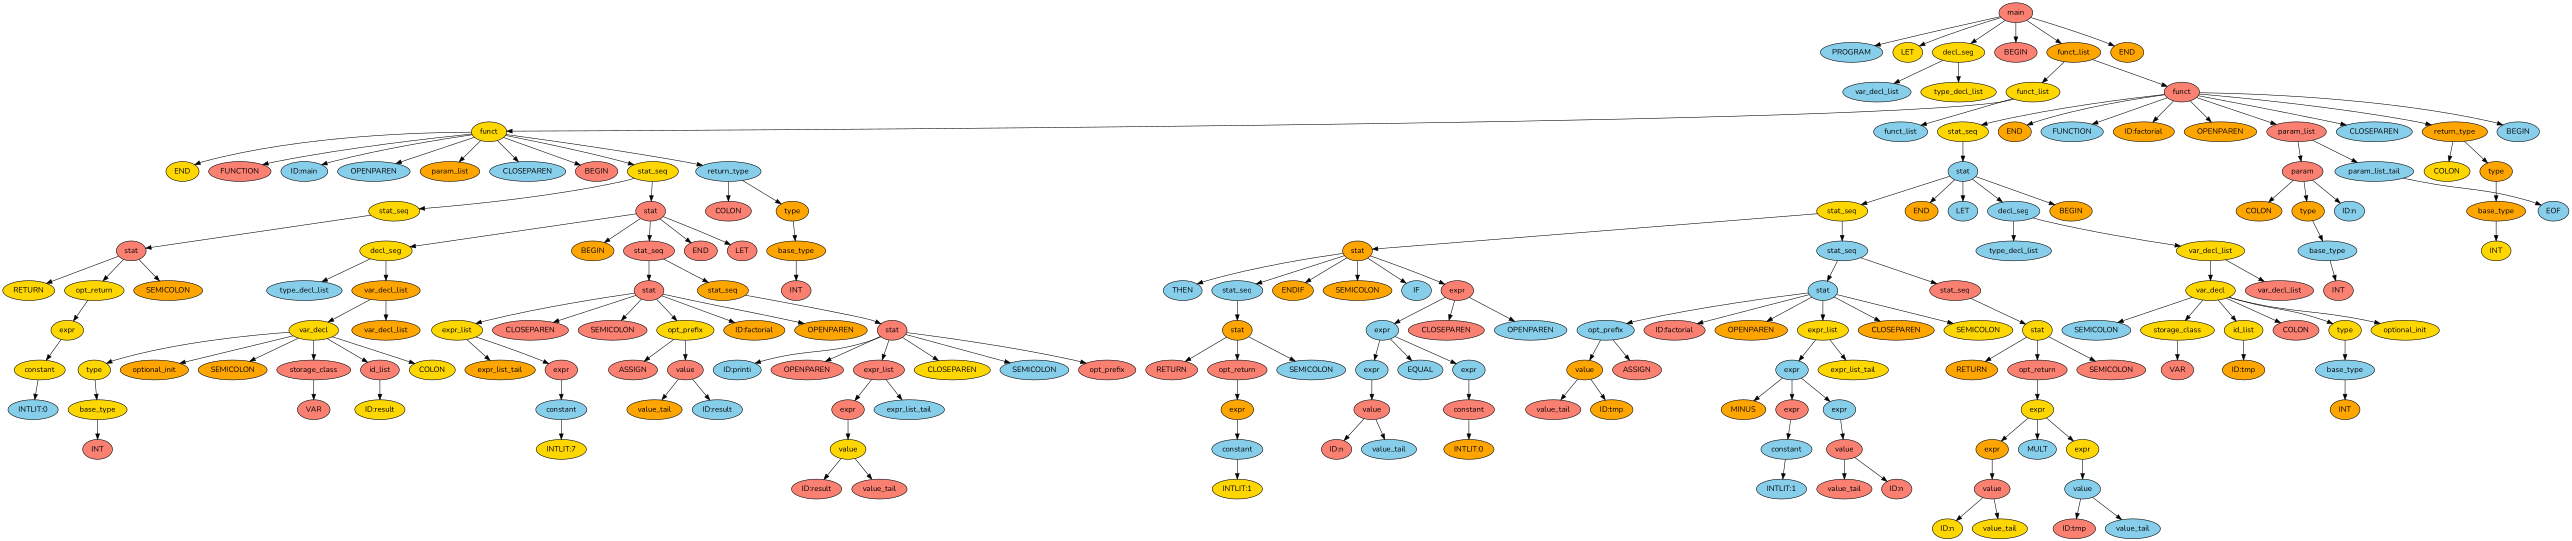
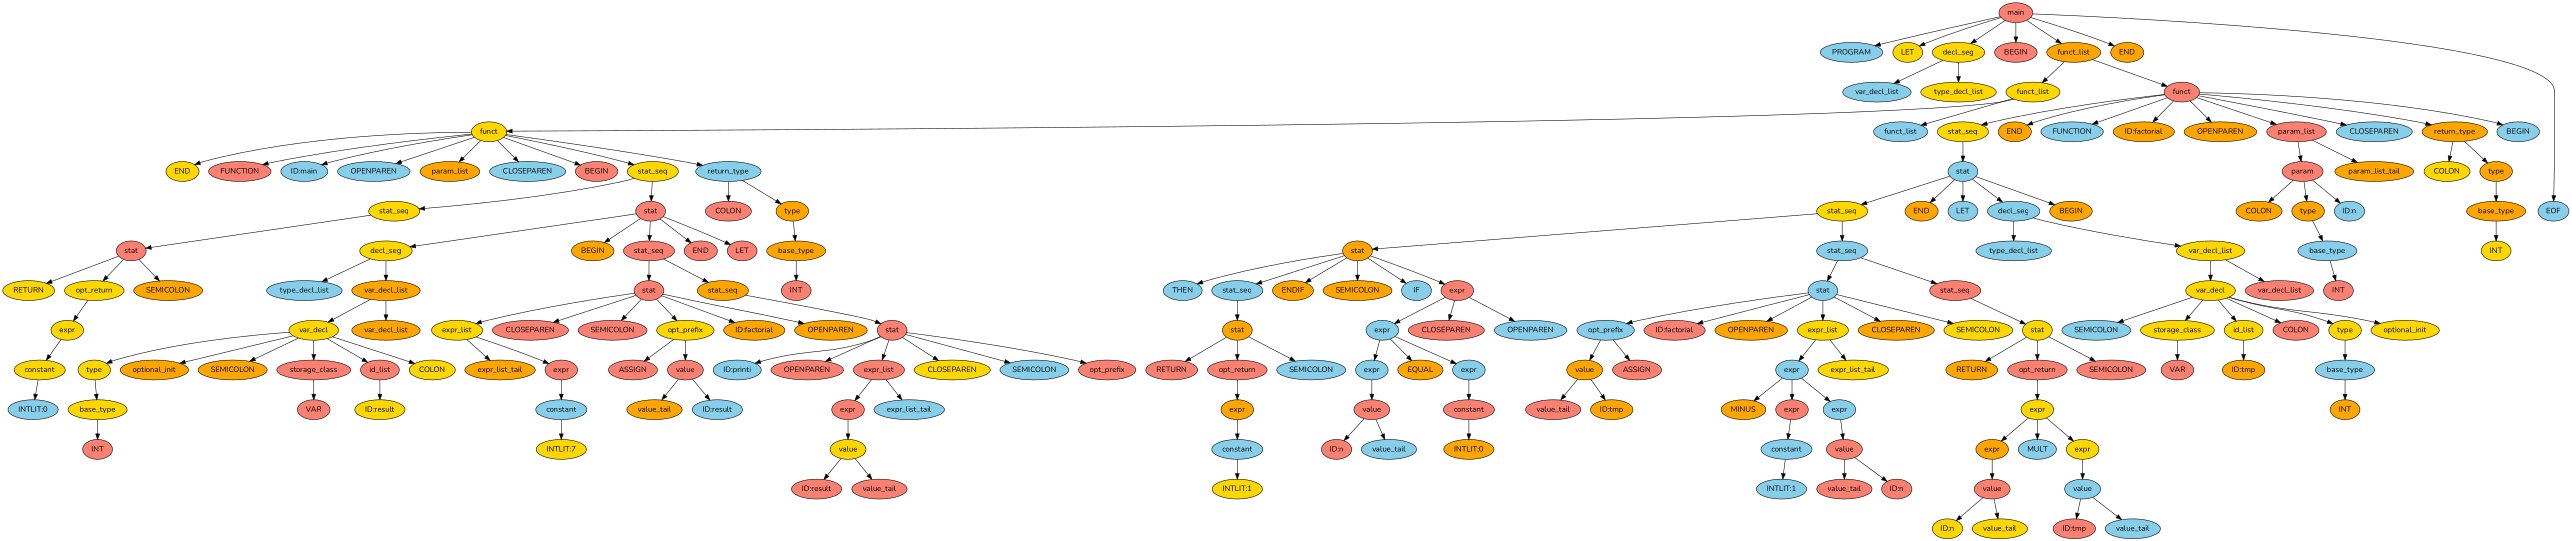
node "param_list_tail": fillcolor skyblue -> orange
edge "param_list_tail" -> "EOF": now "main" -> "EOF"
node "EQUAL": fillcolor skyblue -> orange
